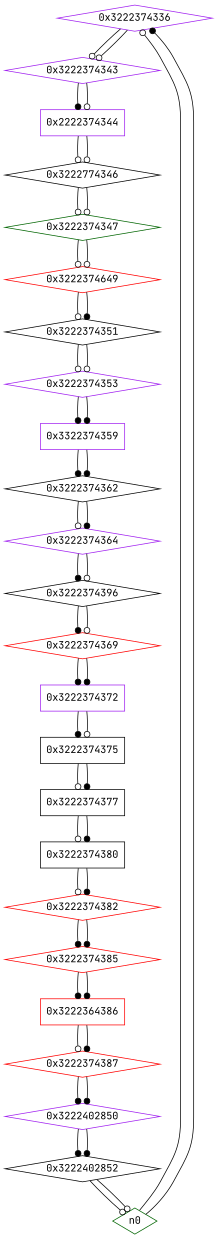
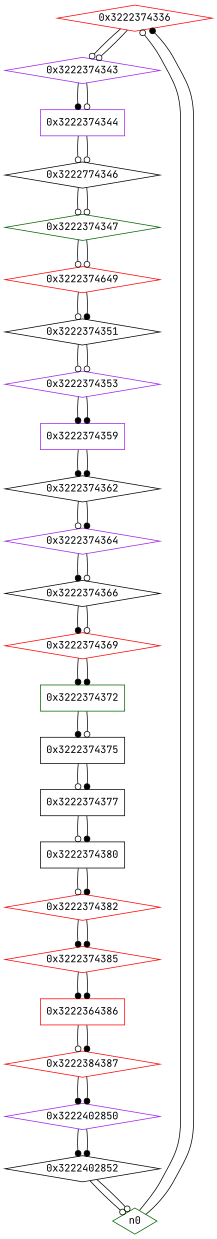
node "0x3222374336": color purple -> red
node "0x2222374344": label "0x2222374344" -> "0x3222374344"
node "0x3322374359": label "0x3322374359" -> "0x3222374359"
node "0x3222374396": label "0x3222374396" -> "0x3222374366"
node "0x3222374372": color purple -> darkgreen
node "0x3222374387": label "0x3222374387" -> "0x3222384387"
